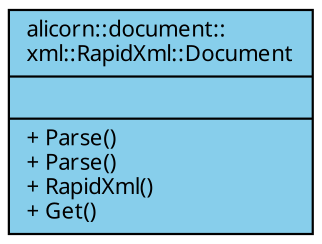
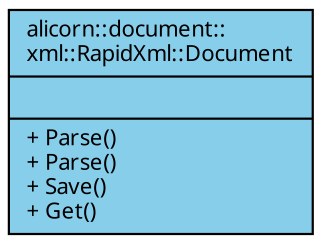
node "alicorn::document::": text "+ RapidXml()" -> "+ Save()"
